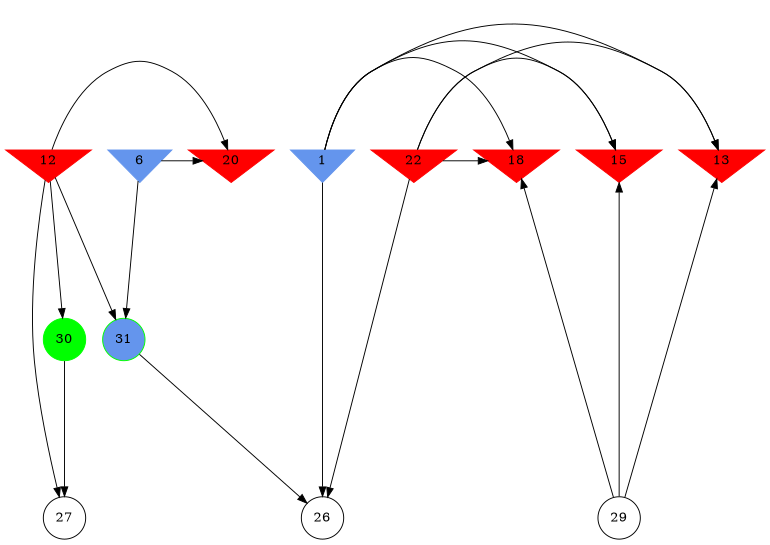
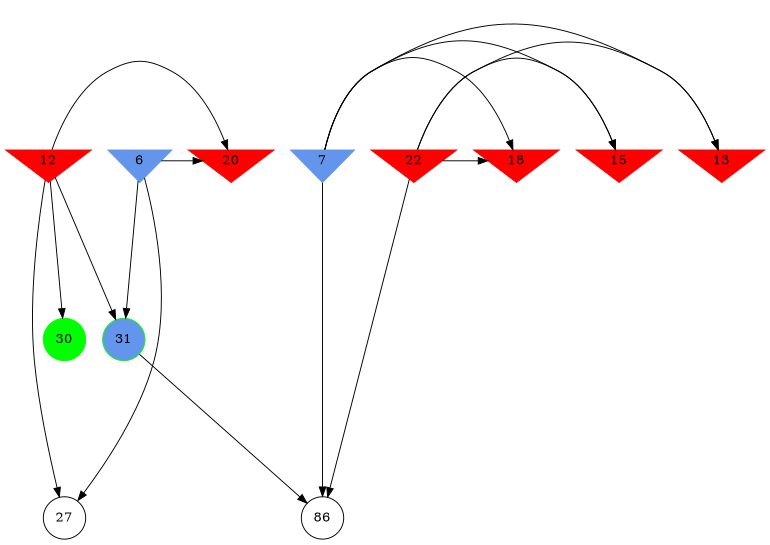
node "1": label "1" -> "7"
edge "30" -> "27": now "6" -> "27"
node "26": label "26" -> "86"
node "29": removed
